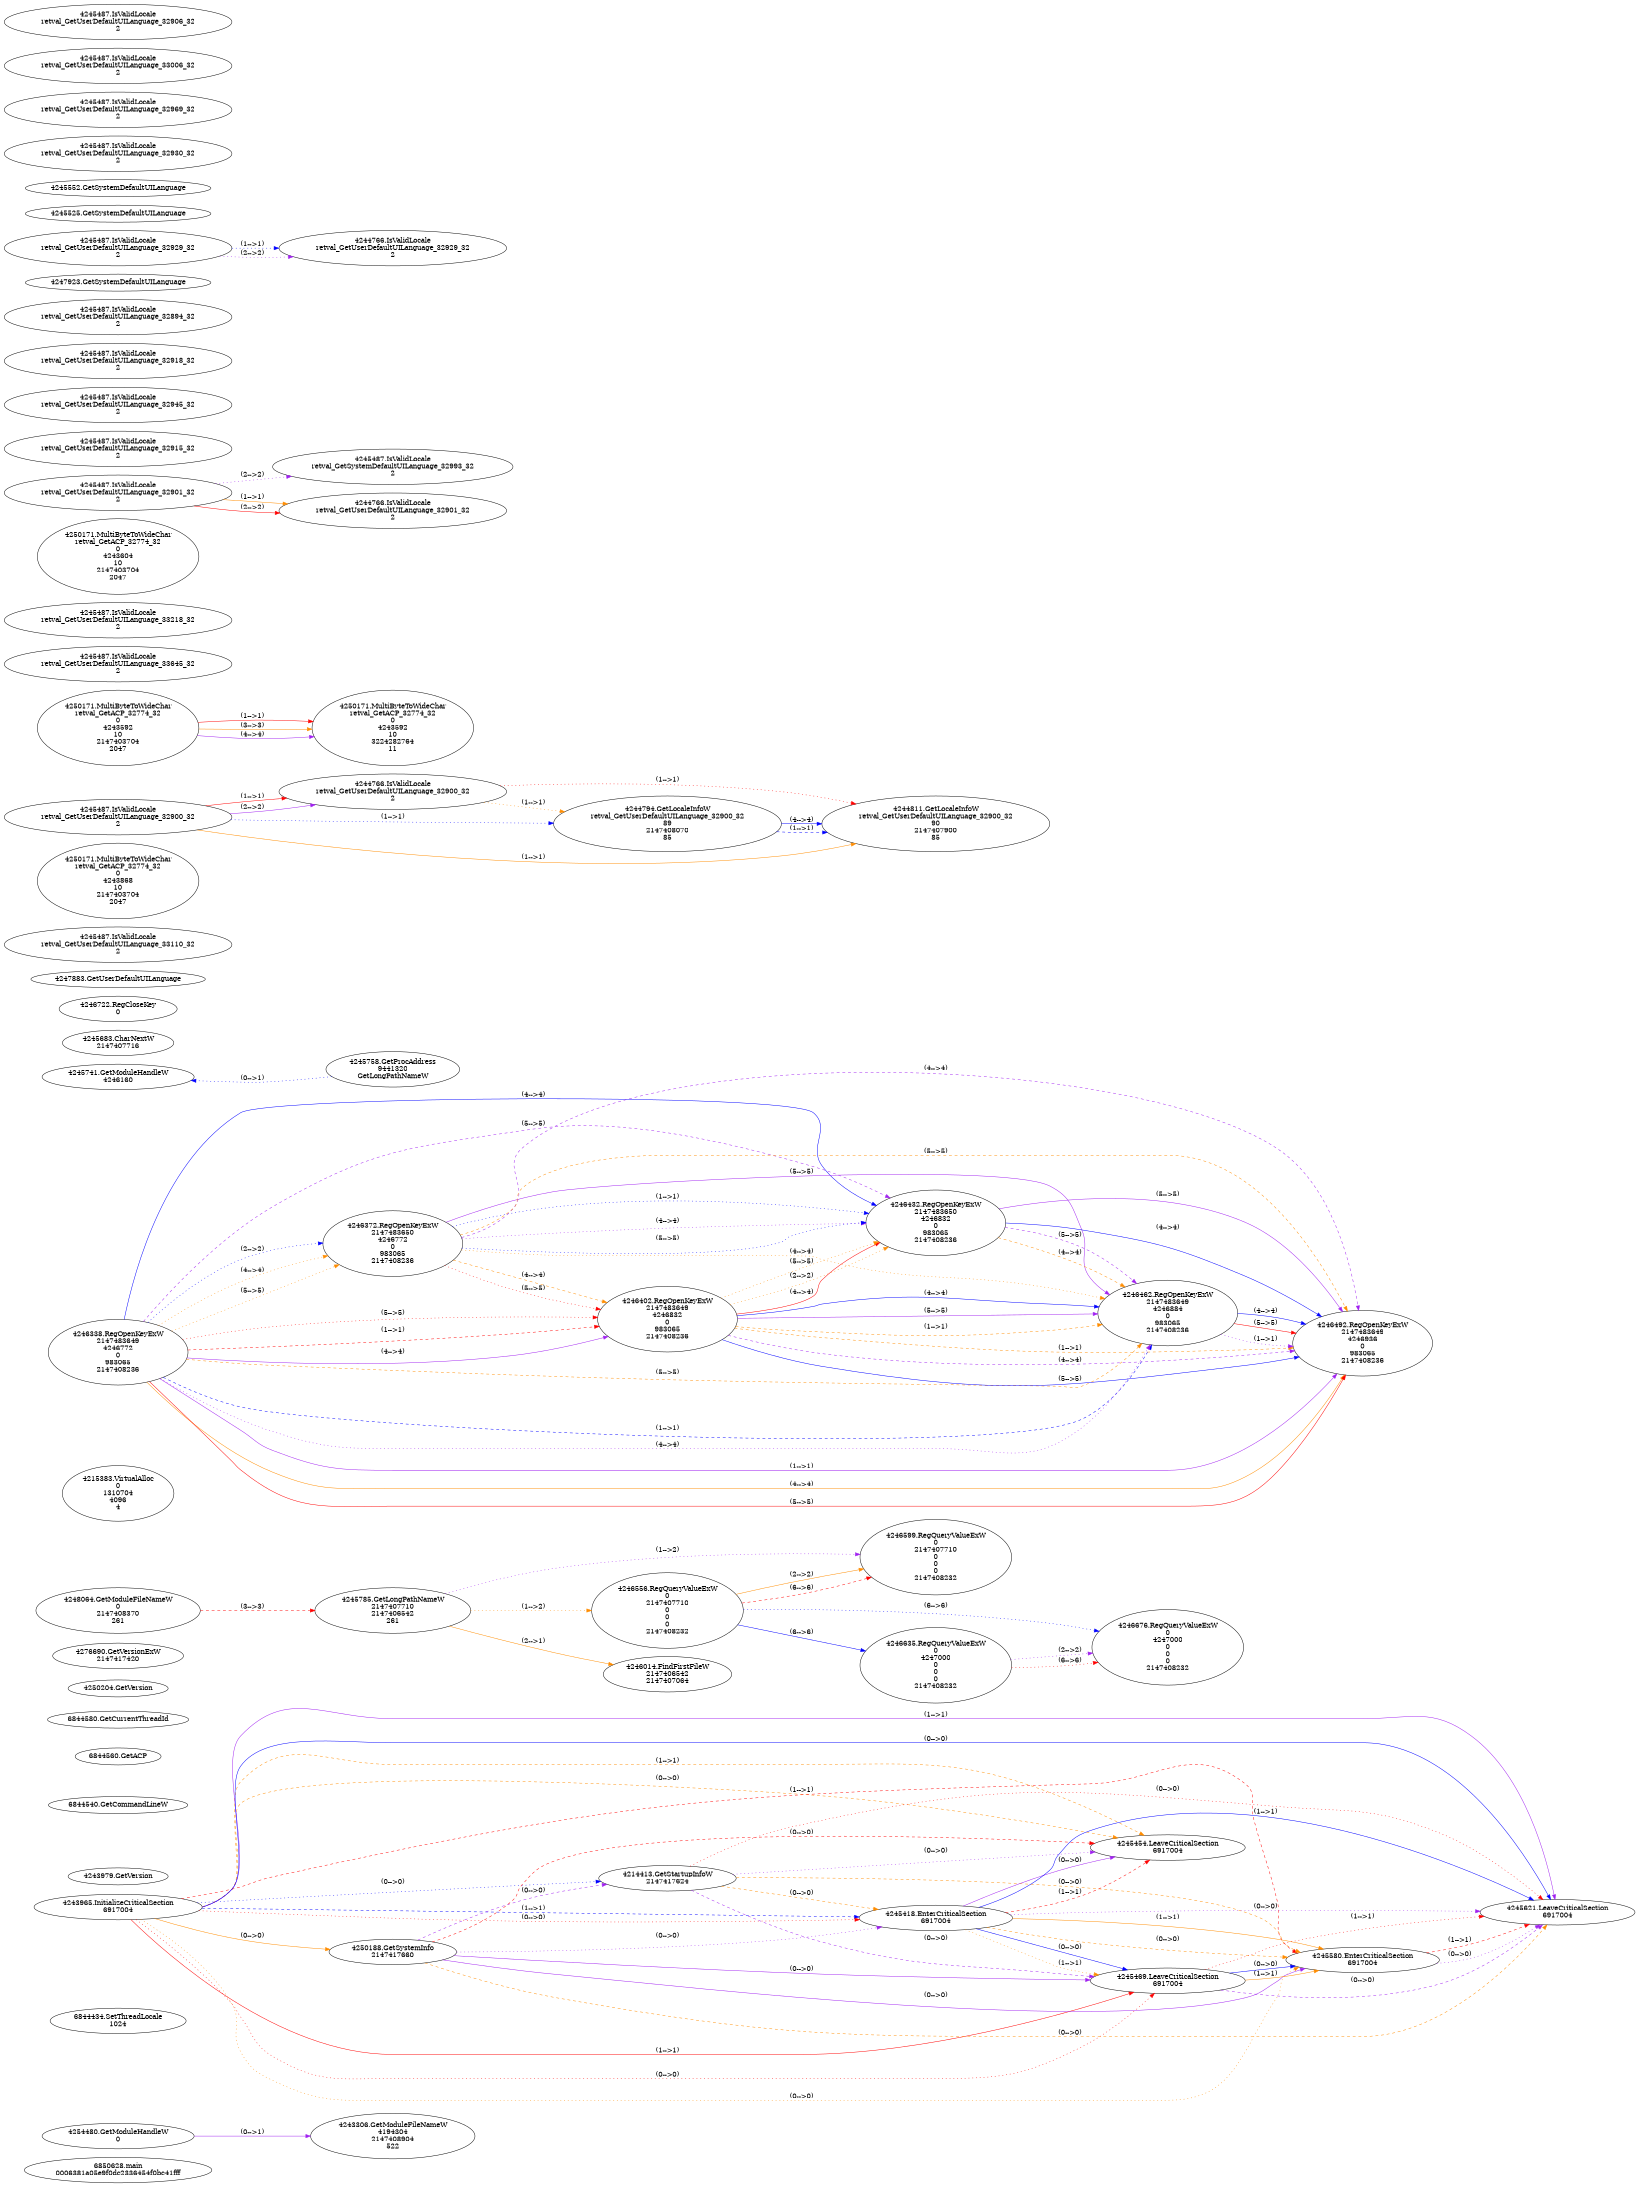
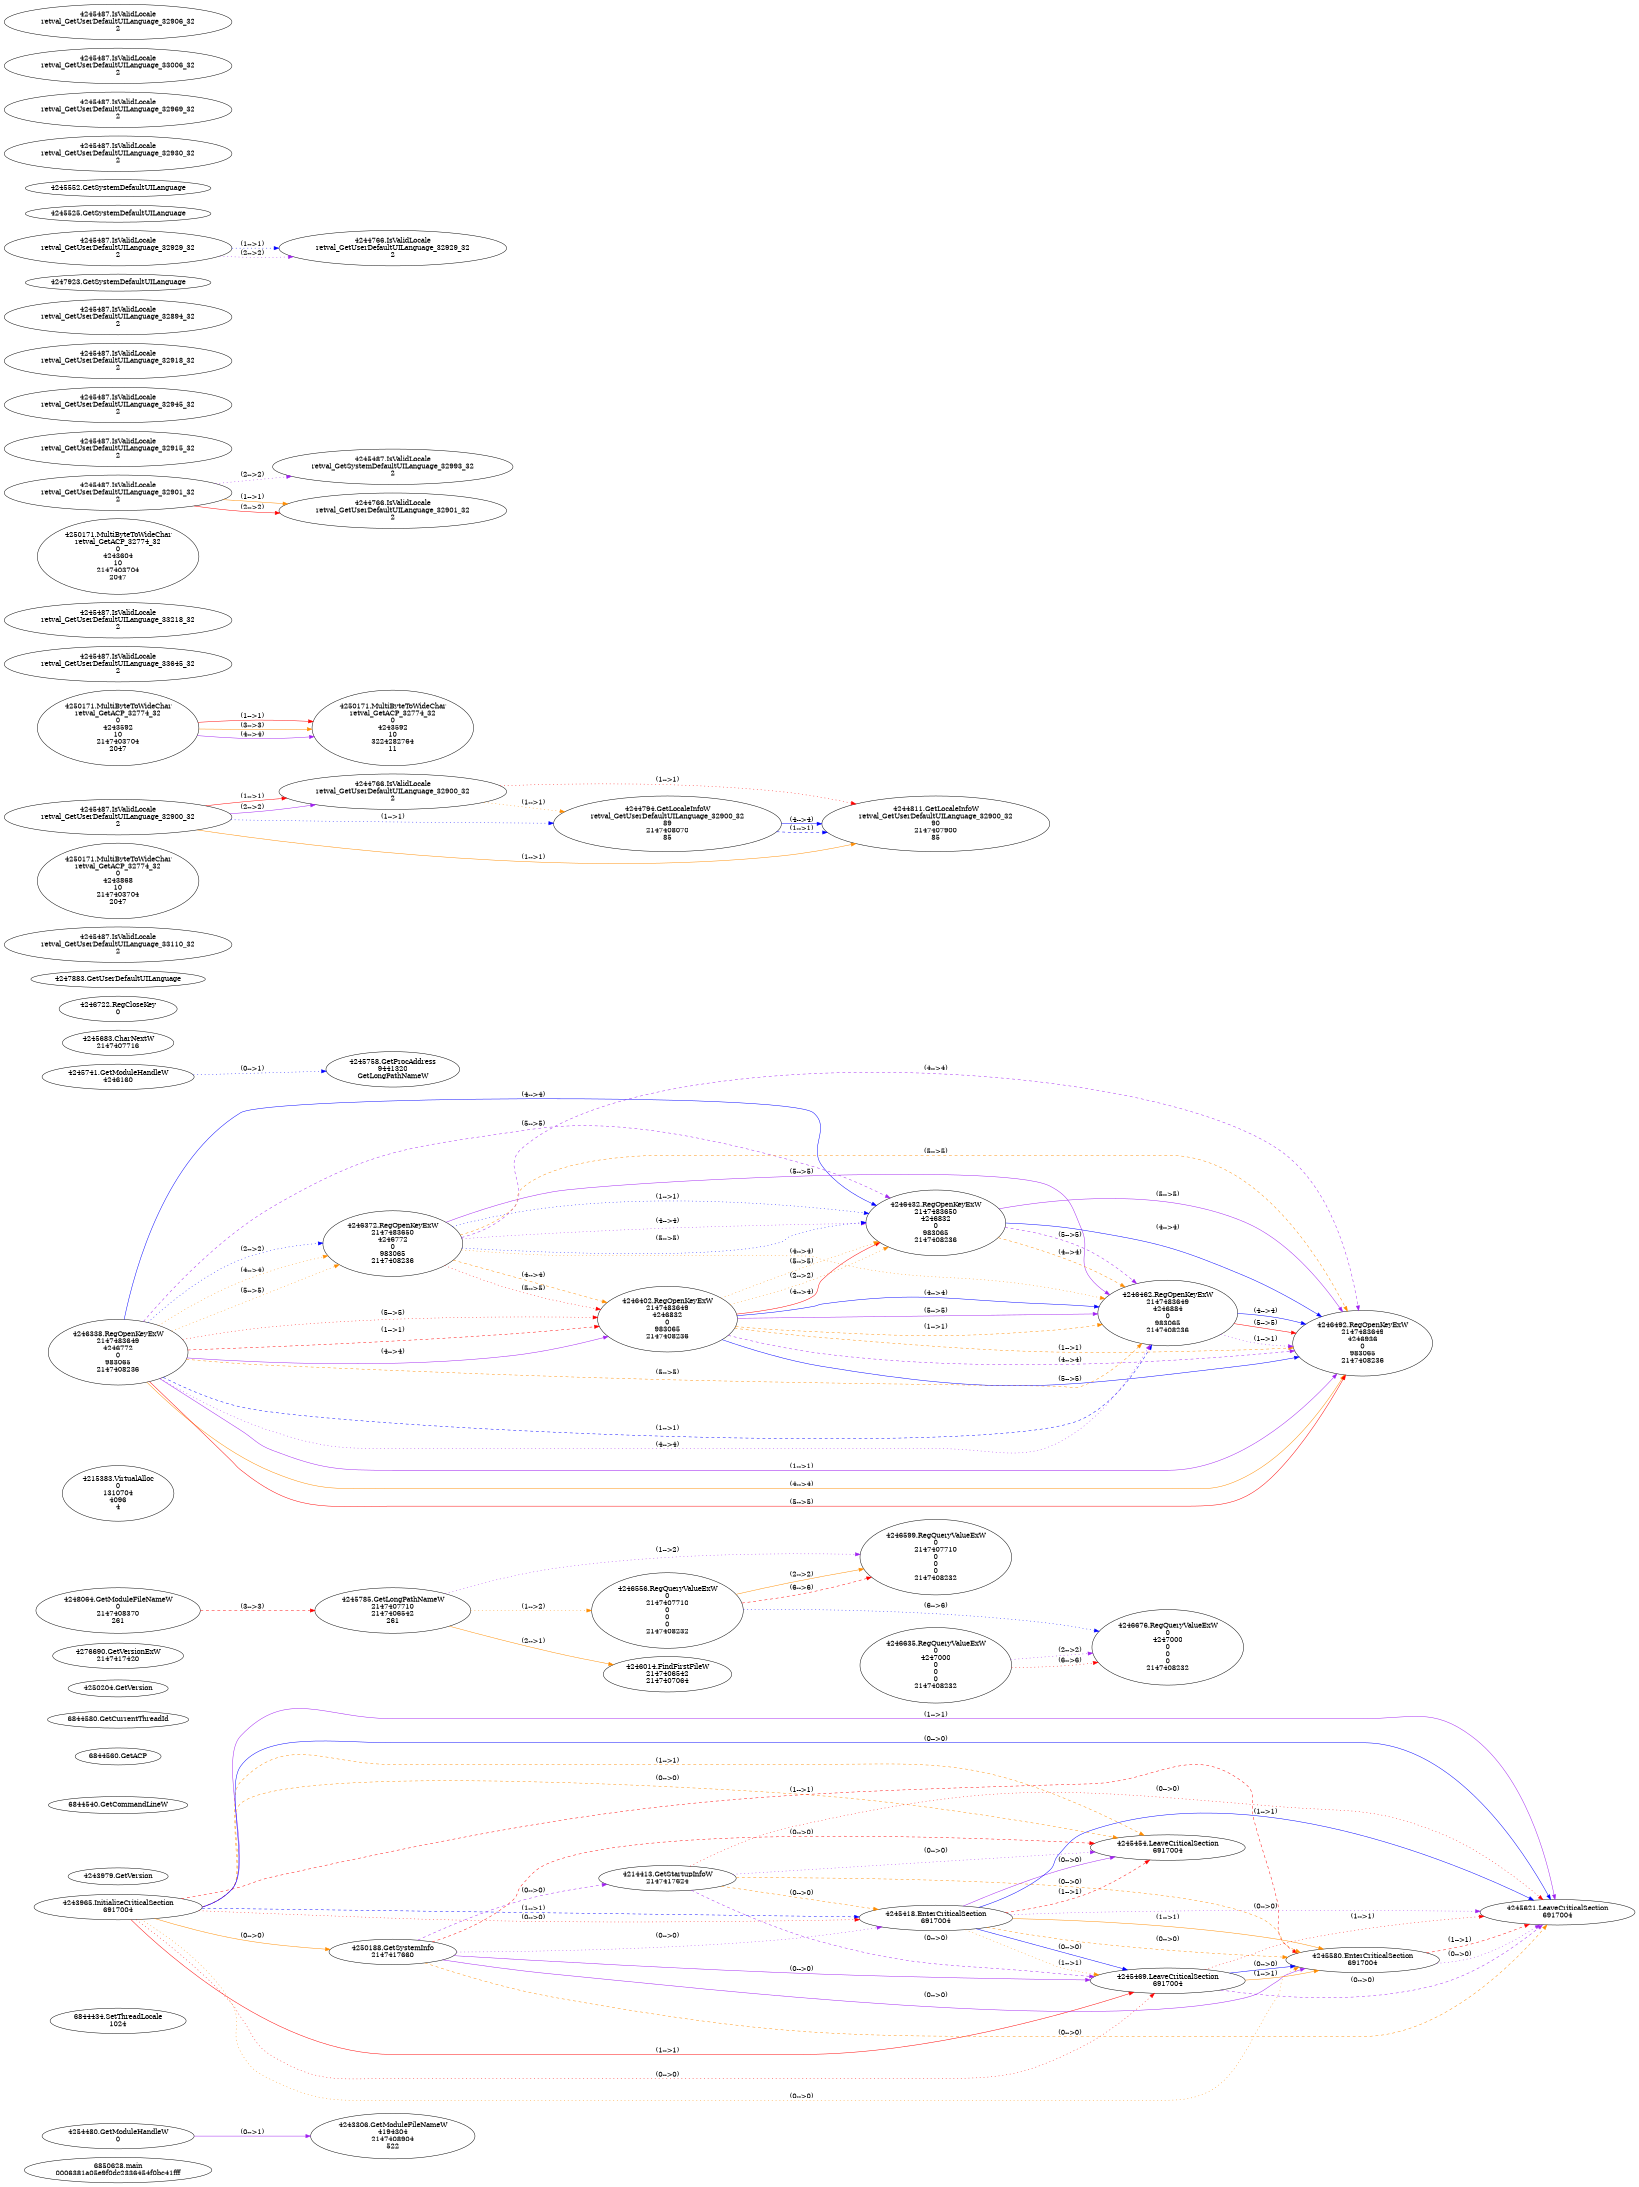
edge "4245758.GetProcAddress 9441320 GetLongPathNameW" -> "4245741.GetModuleHandleW 4246160": reversed
edge "4246556.RegQueryValueExW 0 2147407710 0 0 0 2147408232" -> "4246635.RegQueryValueExW 0 4247000 0 0 0 2147408232": removed, label "(6-->6)"
edge "4243965.InitializeCriticalSection 6917004" -> "4214413.GetStartupInfoW 2147417624": removed, label "(0-->0)"
